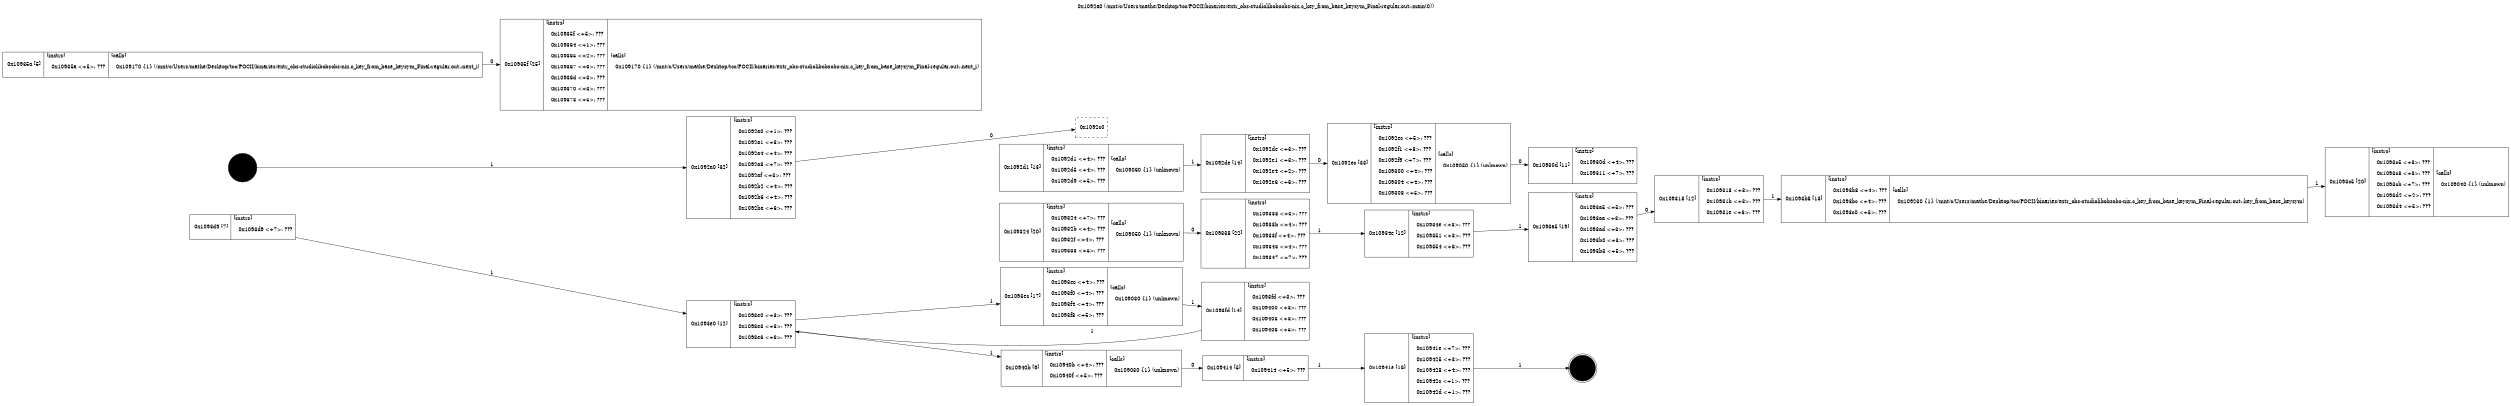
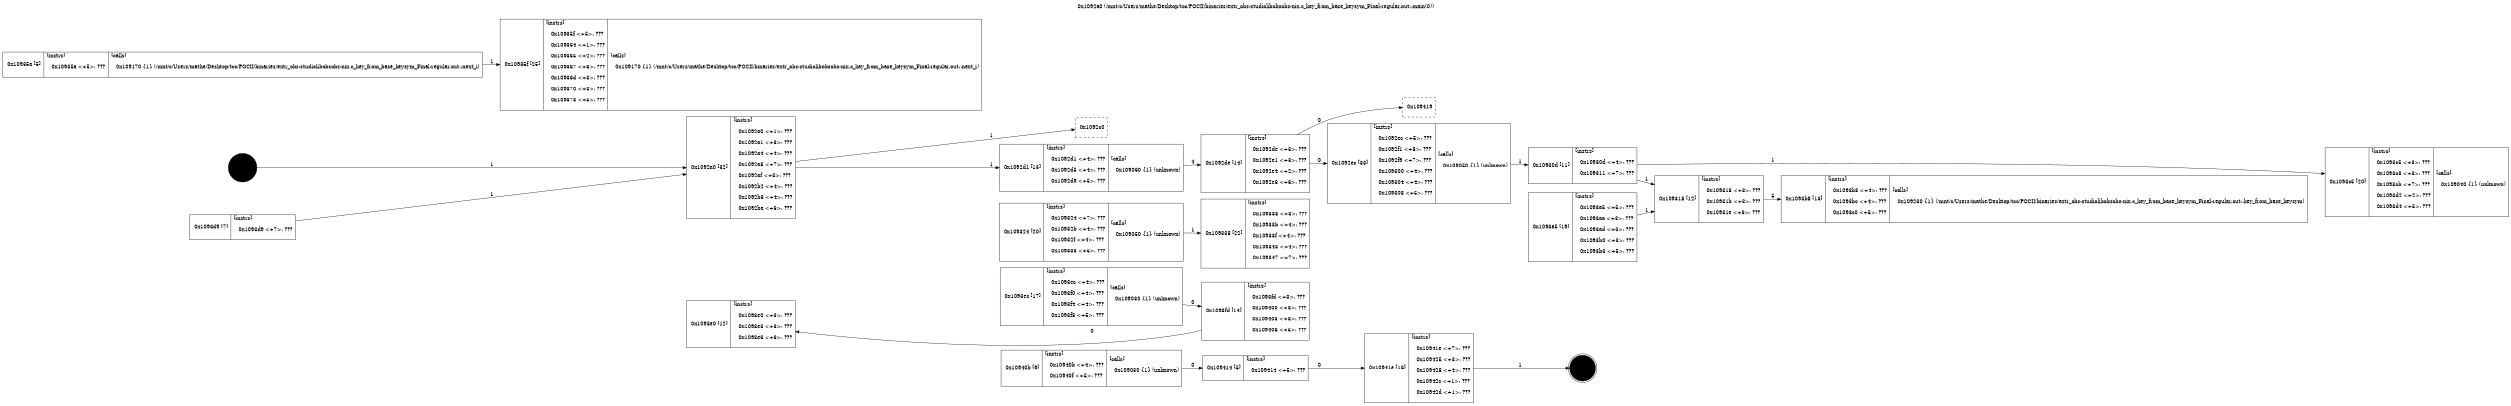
edge "0x10935a [5]" -> "0x10935f [25]": label " 0" -> " 1"
node "0x109419": added
edge "0x1092a0 [32]" -> "0x1092c0": label " 0" -> " 1"
edge "0x1092d1 [13]" -> "0x1092de [14]": label " 1" -> " 4"
edge "0x1092ec [33]" -> "0x10930d [11]": label " 0" -> " 1"
edge "0x1092a0 [32]" -> "0x1092d1 [13]": added, label "1"
edge "0x10930d [11]" -> "0x109318 [12]": added, label "1"
edge "0x1093b8 [13]" -> "0x1093c5 [20]": now "0x10930d [11]" -> "0x1093c5 [20]"
edge "0x109318 [12]" -> "0x1093b8 [13]": label " 1" -> " 5"
edge "0x1093a5 [19]" -> "0x109318 [12]": label " 0" -> " 1"
edge "0x109324 [20]" -> "0x109338 [22]": label " 0" -> " 1"
node "0x10934e [12]": removed
edge "0x1093d9 [7]" -> "0x1093e0 [12]": now "0x1093d9 [7]" -> "0x1092a0 [32]"
edge "0x1093ec [17]" -> "0x1093fd [14]": label " 1" -> " 0"
edge "0x1093e0 [12]" -> "0x1093ec [17]": removed, label "1"
edge "0x1093fd [14]" -> "0x1093e0 [12]": label " 1" -> " 0"
edge "0x1093e0 [12]" -> "0x10940b [9]": removed, label "1"
edge "0x109414 [5]" -> "0x10941e [16]": label " 1" -> " 0"
